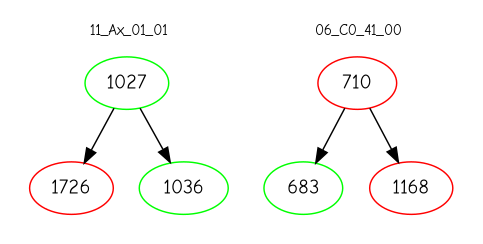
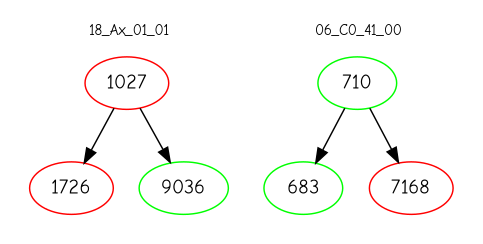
cluster "11_Ax_01_01": label "11_Ax_01_01" -> "18_Ax_01_01"
node "1027": color green -> red
node "710": color red -> green
node "1036": label "1036" -> "9036"
node "1168": label "1168" -> "7168"
